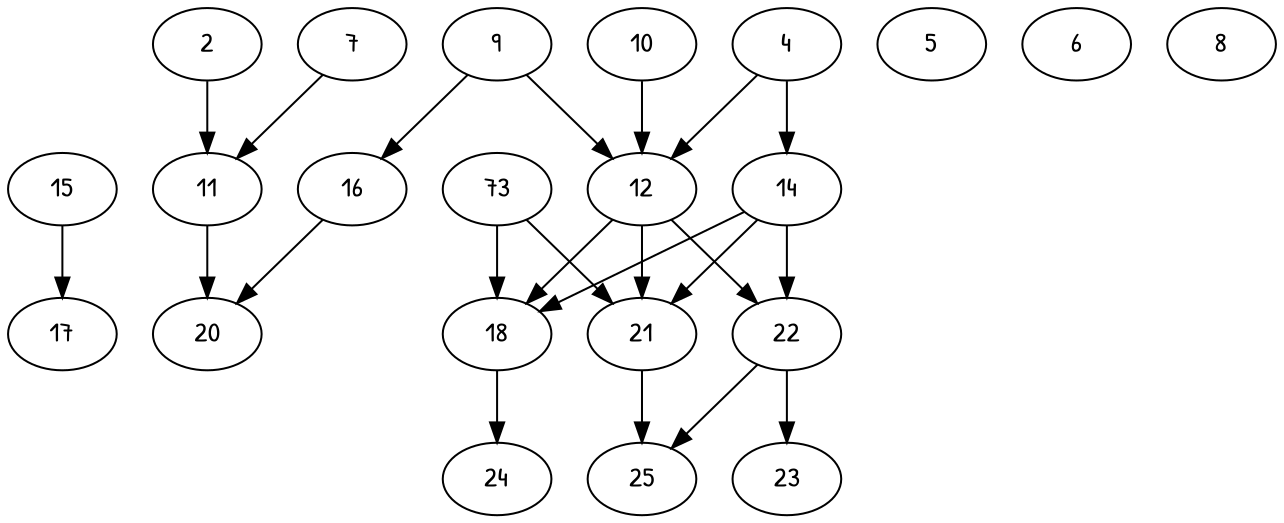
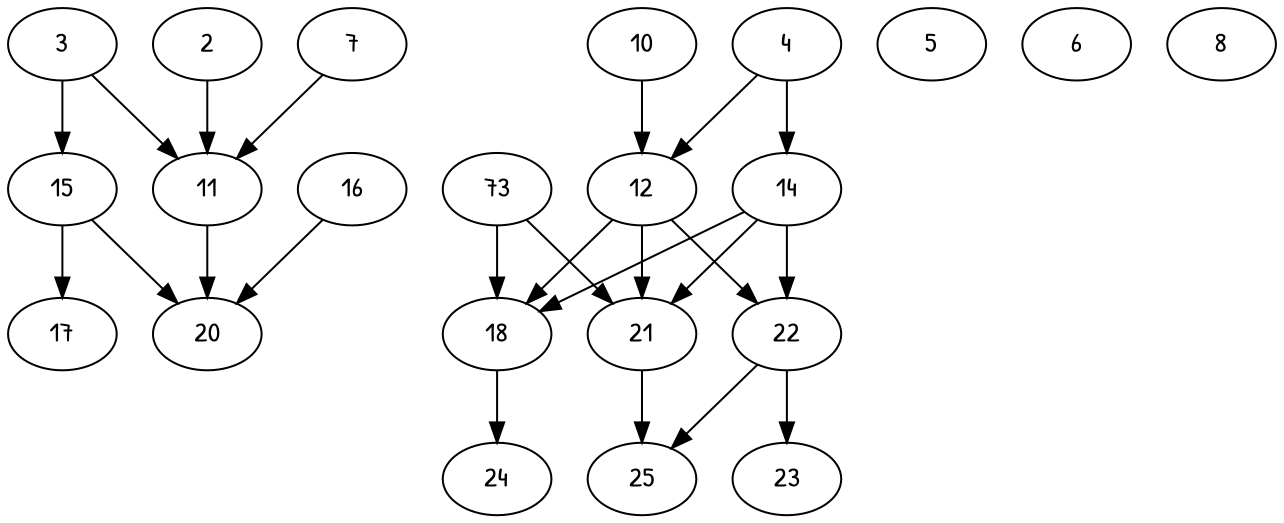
node "3": added
node "9": removed
edge "15" -> "20": added
